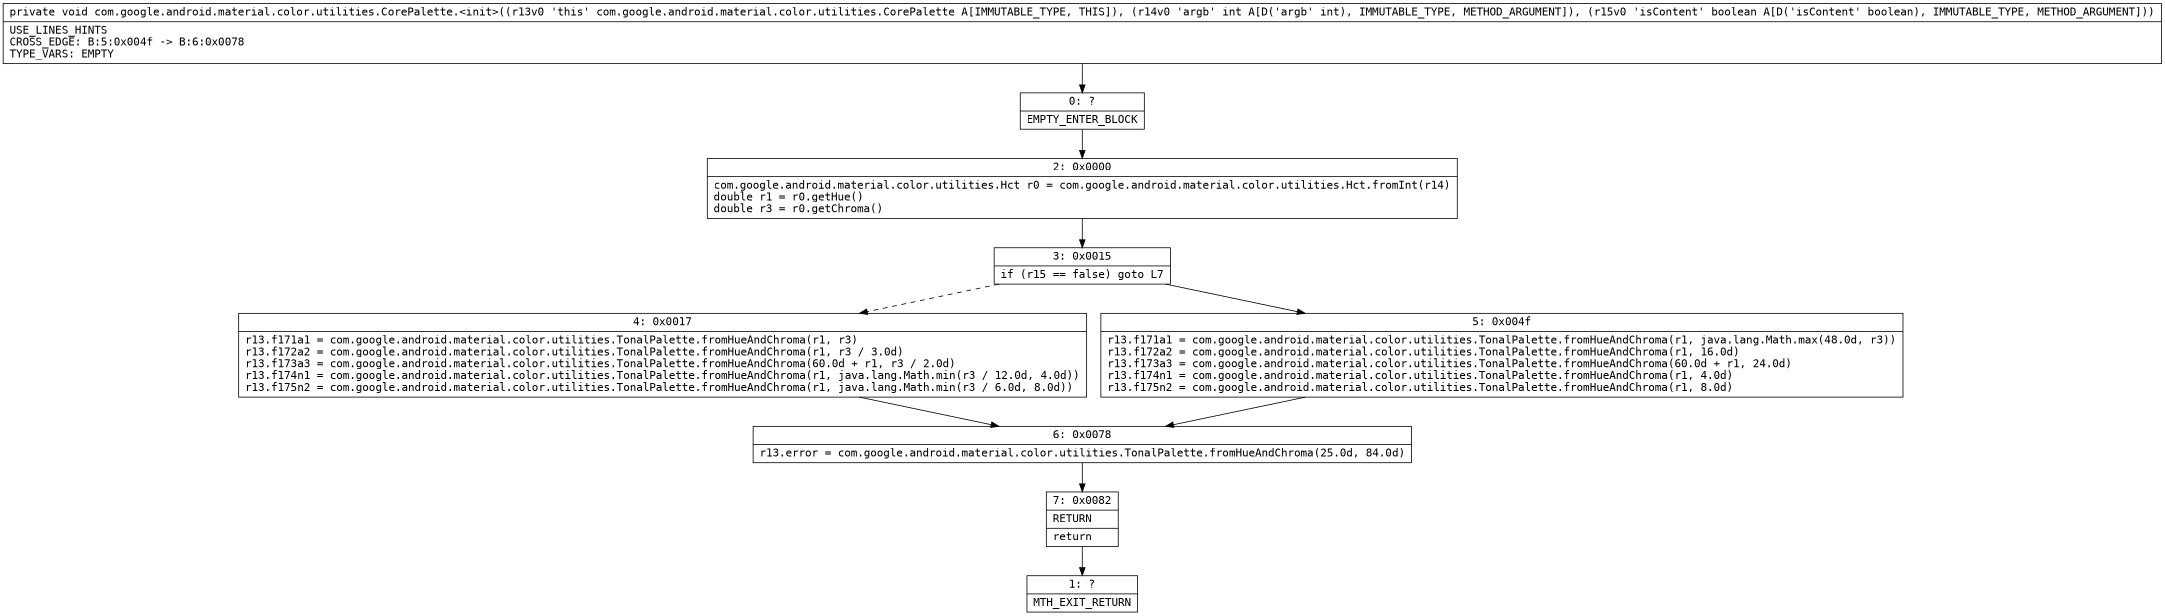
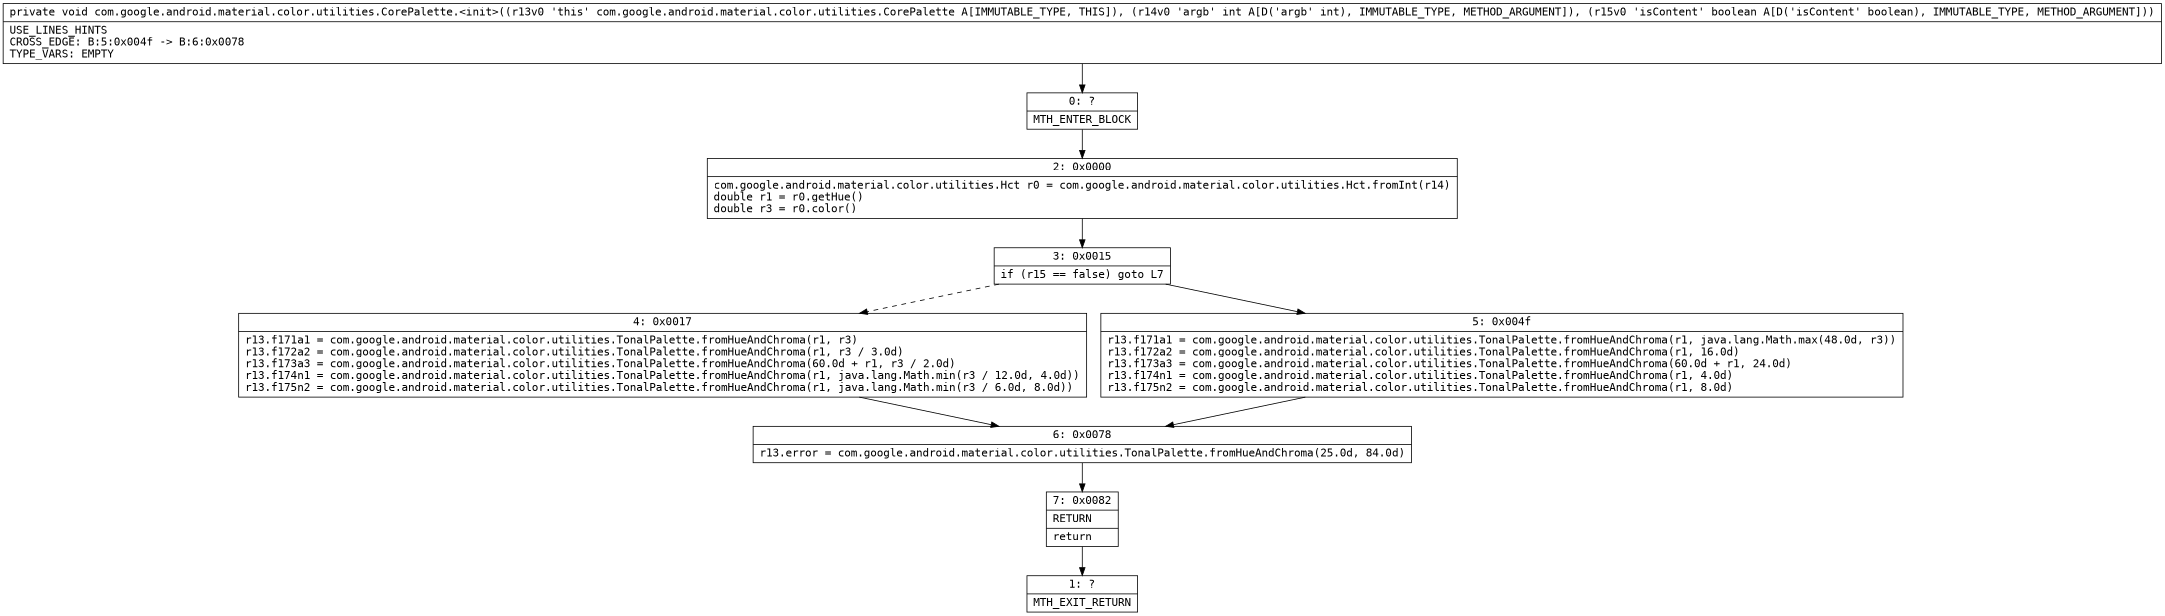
node "0: ?": text "EMPTY_ENTER_BLOCK" -> "MTH_ENTER_BLOCK"
node "2: 0x0000": text "double r3 = r0.getChroma()" -> "double r3 = r0.color()"
